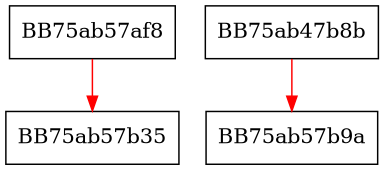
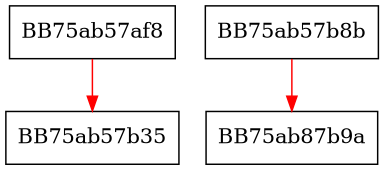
node "BB75ab47b8b": label "BB75ab47b8b" -> "BB75ab57b8b"
node "BB75ab57b9a": label "BB75ab57b9a" -> "BB75ab87b9a"
